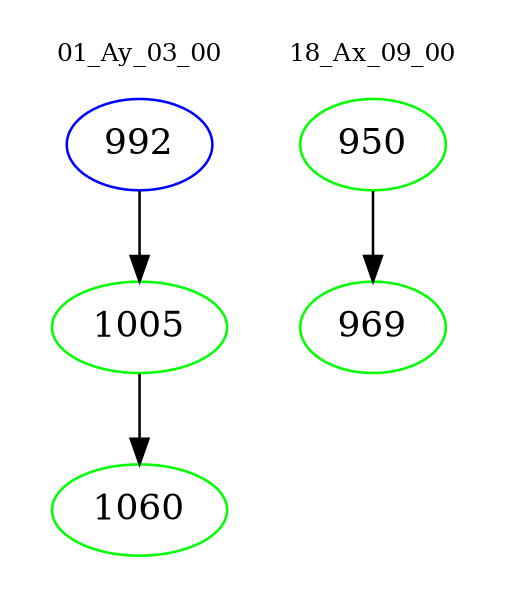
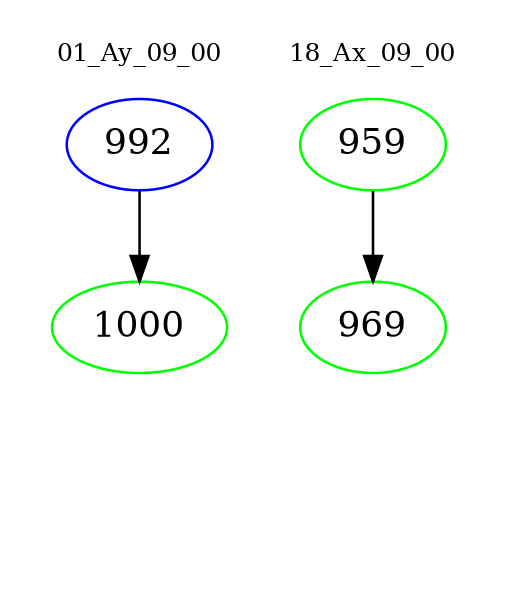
cluster "01_Ay_03_00": label "01_Ay_03_00" -> "01_Ay_09_00"
node "950": label "950" -> "959"
node "1005": label "1005" -> "1000"
node "1060": removed
